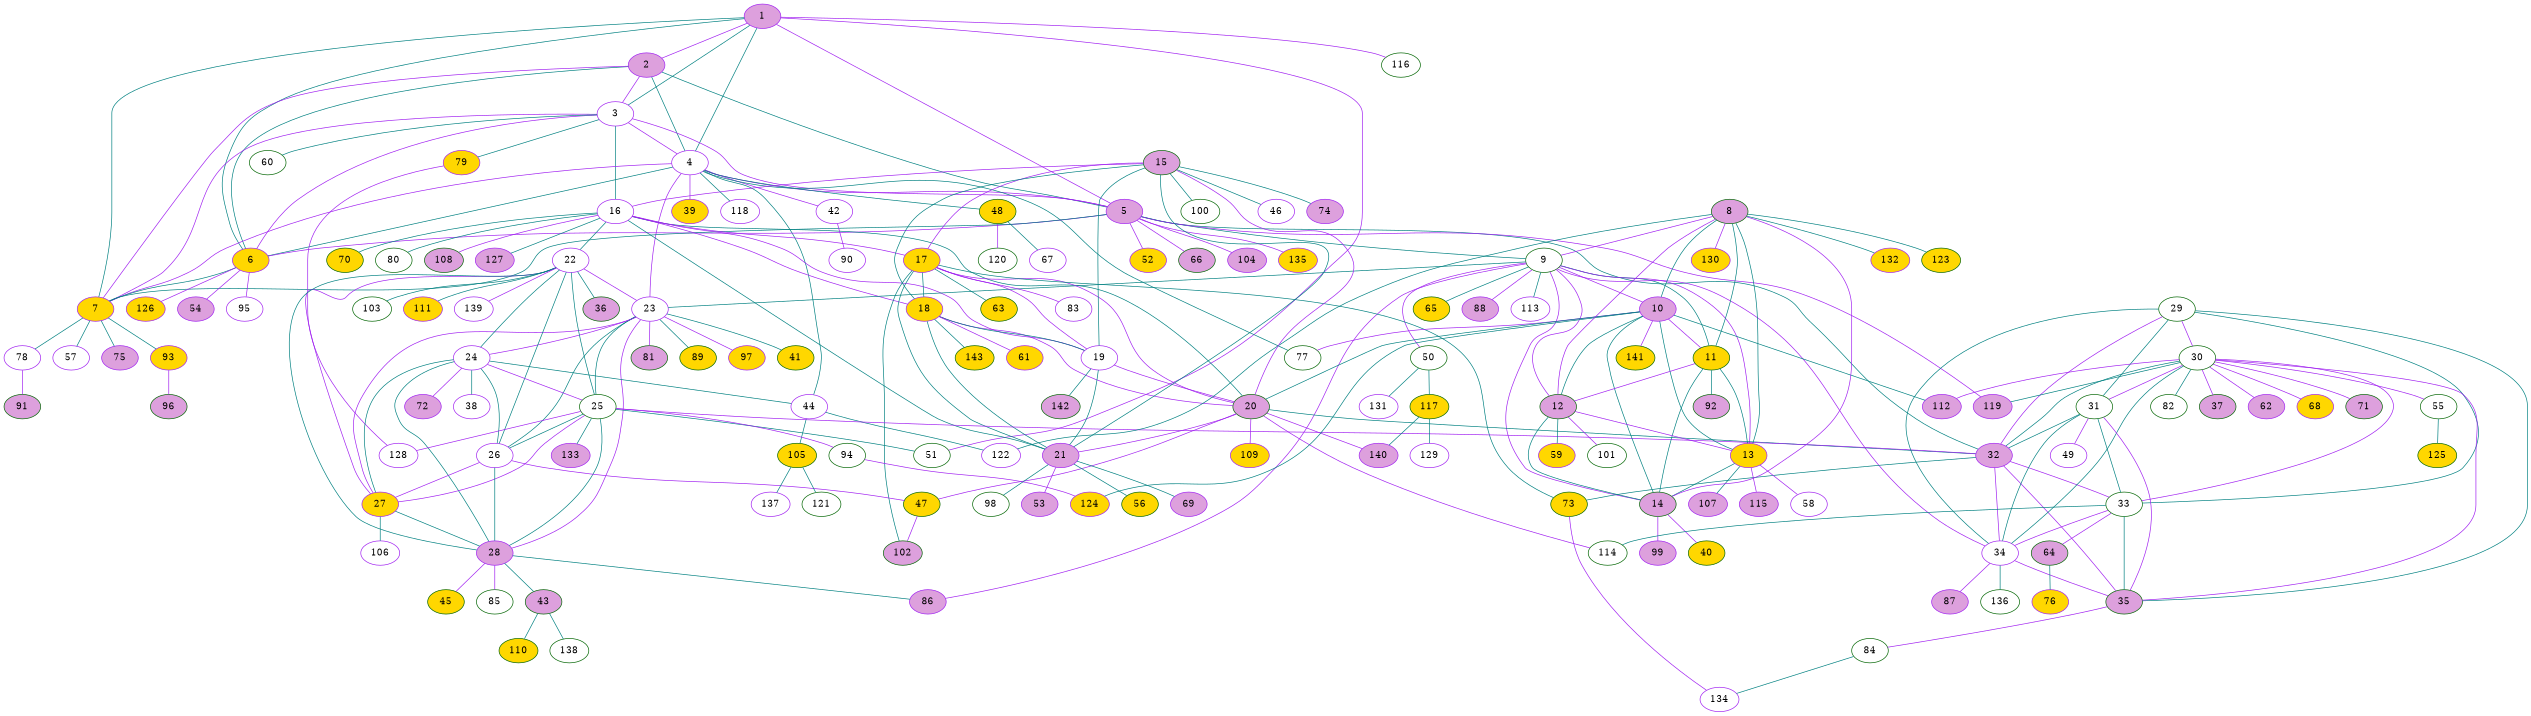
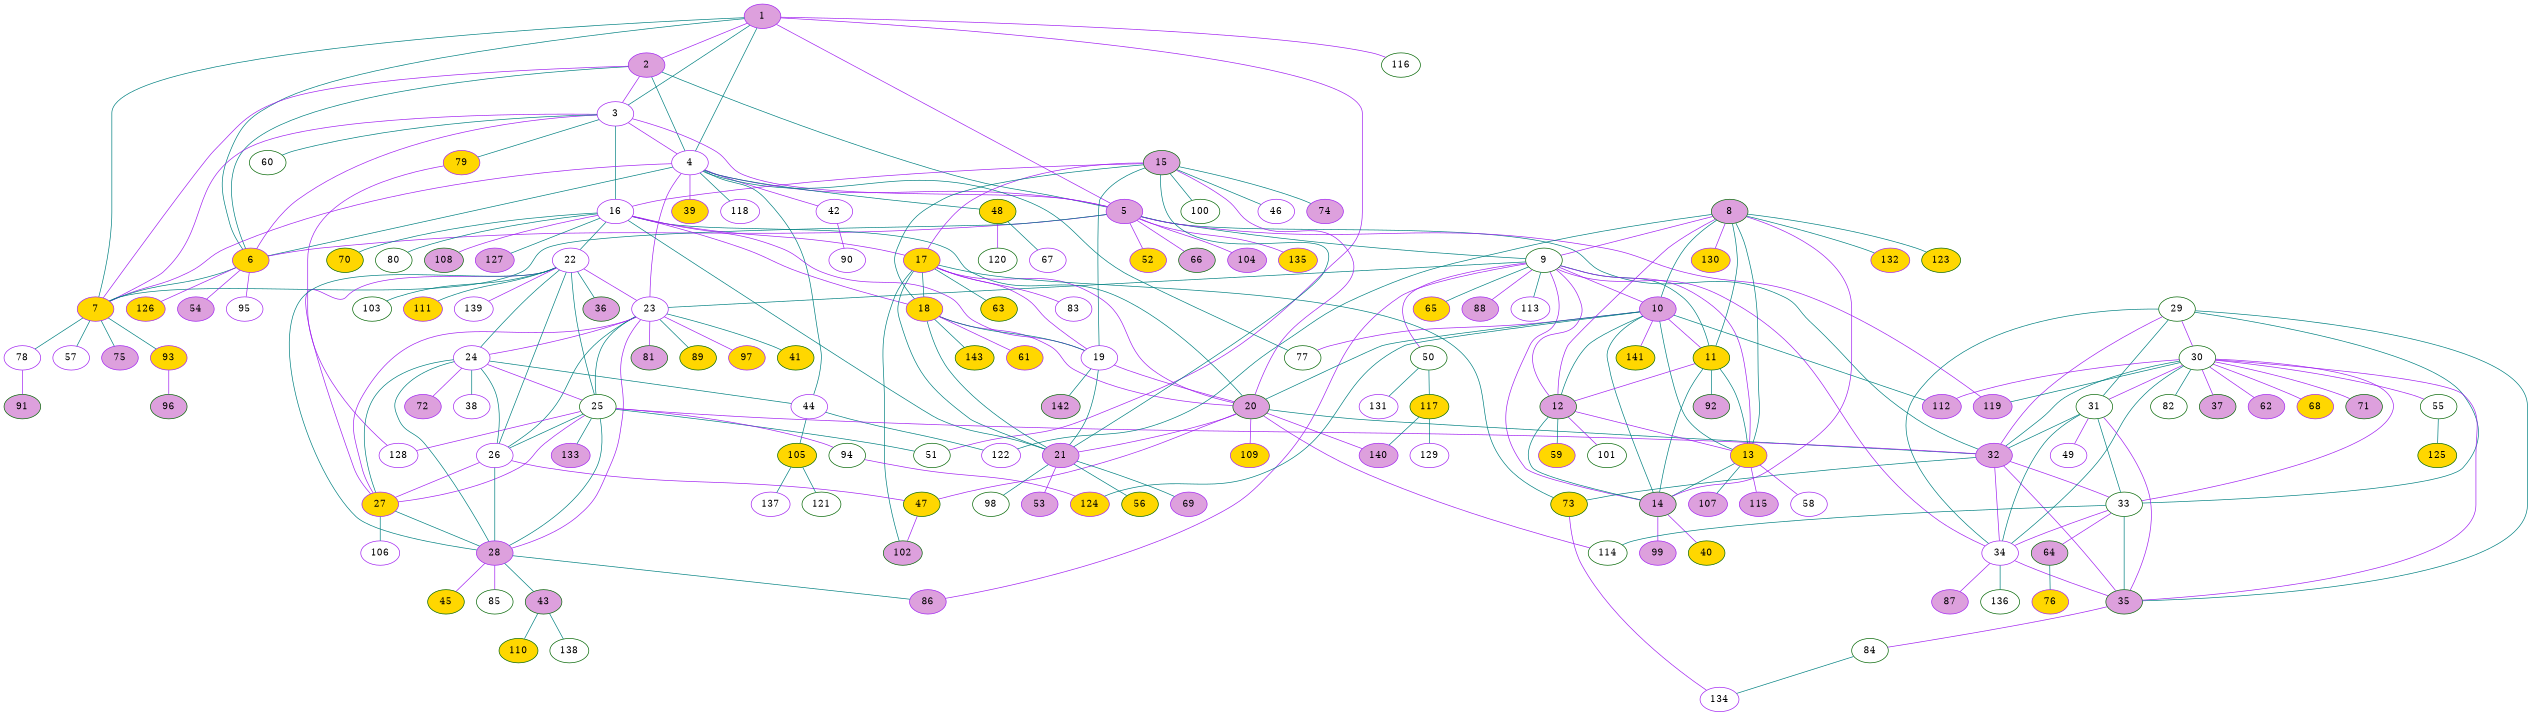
node "65": color darkgreen -> purple
